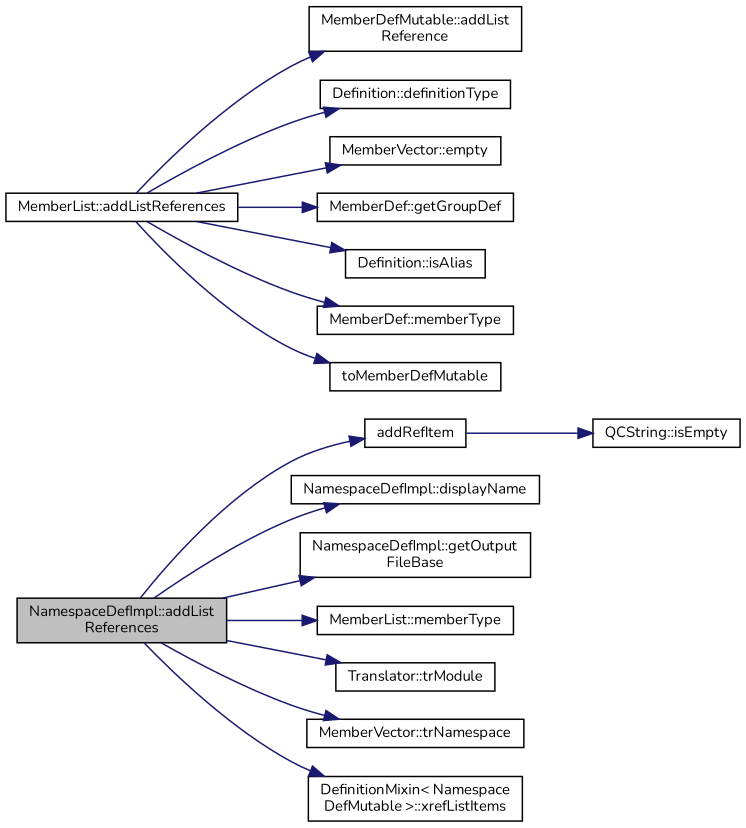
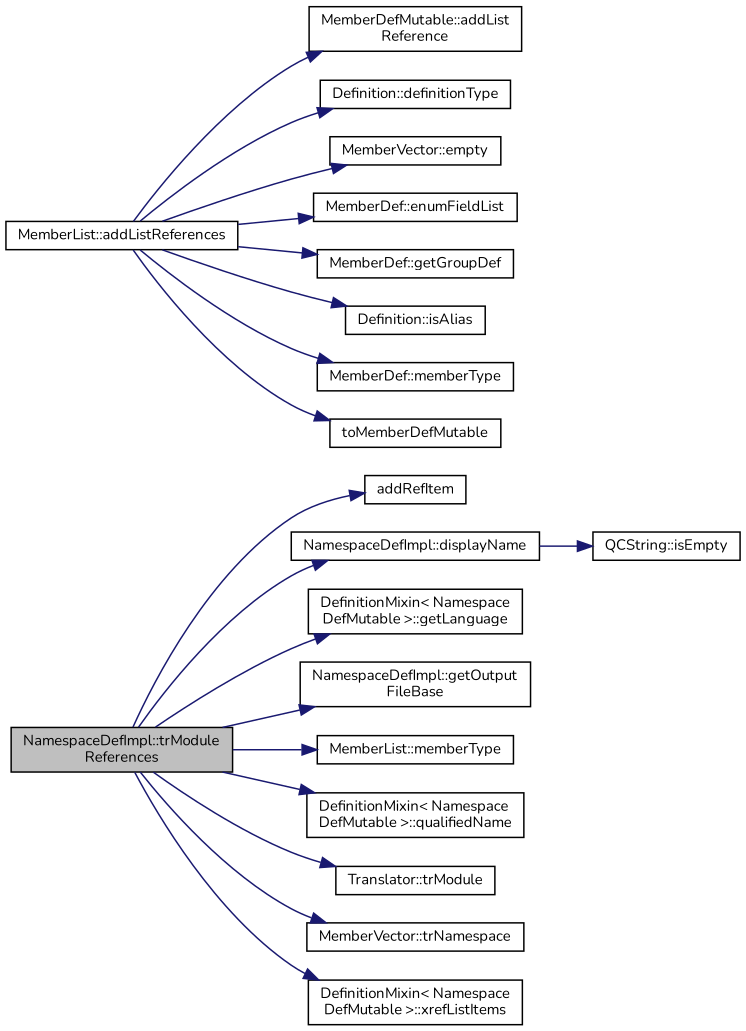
node "MemberDef::enumFieldList": added
edge "addRefItem" -> "QCString::isEmpty": now "NamespaceDefImpl::displayName" -> "QCString::isEmpty"
node "DefinitionMixin< Namespace DefMutable >::getLanguage": added
node "NamespaceDefImpl::addList References": label "NamespaceDefImpl::addList References" -> "NamespaceDefImpl::trModule References"
node "DefinitionMixin< Namespace DefMutable >::qualifiedName": added
